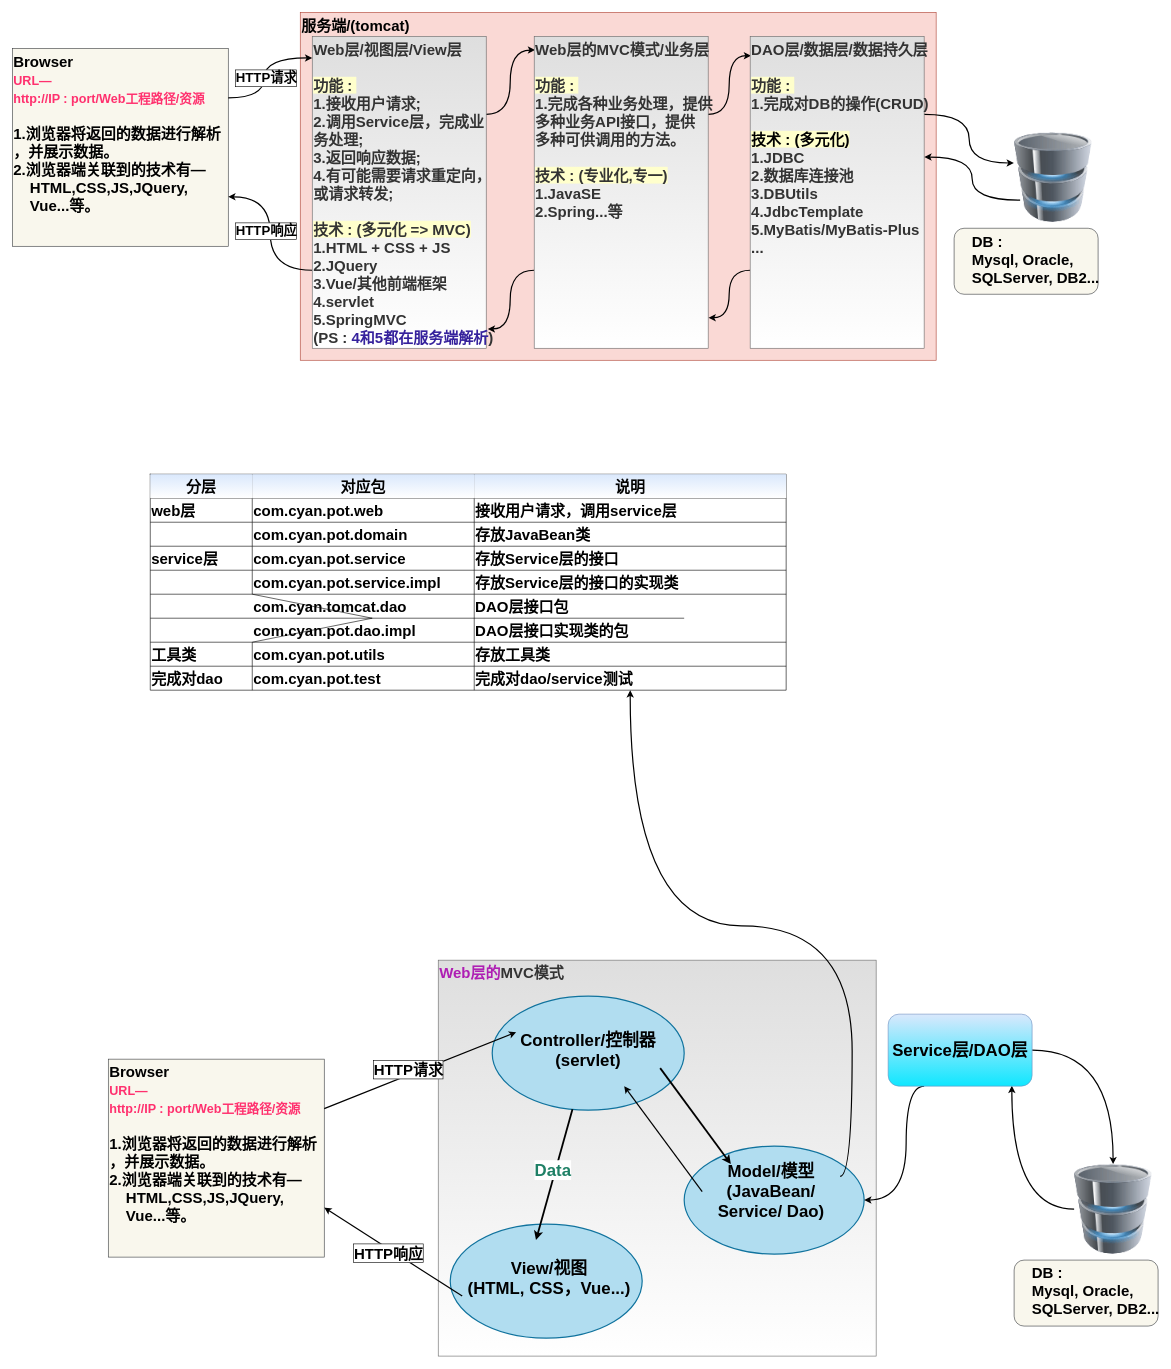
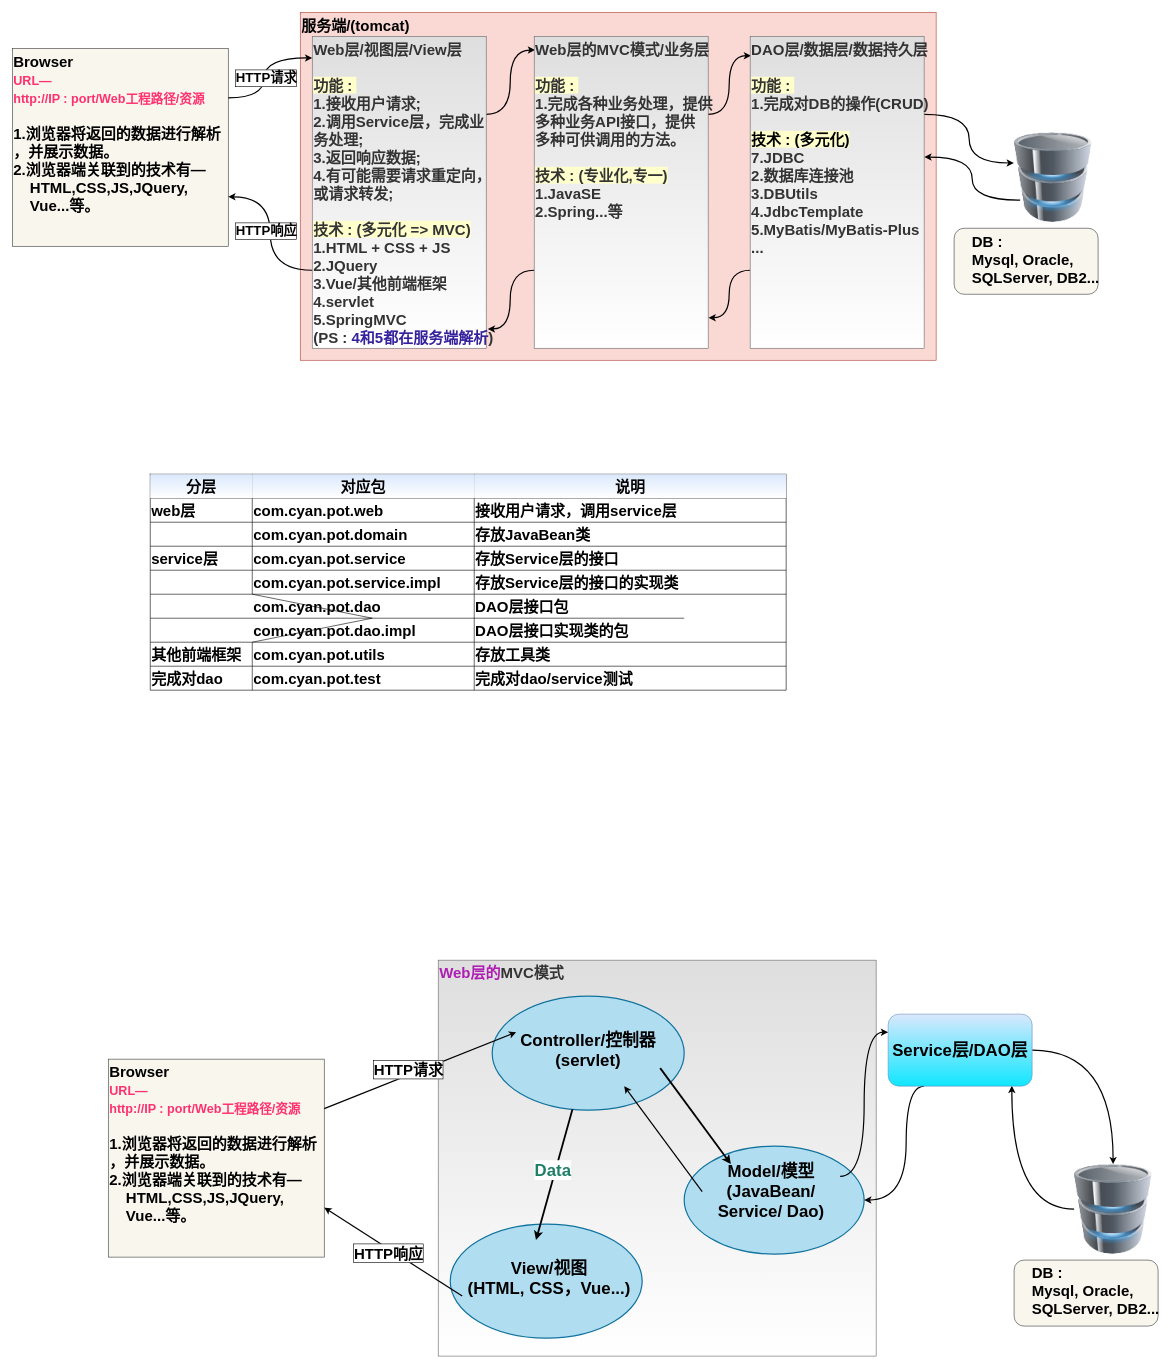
node "DAO层/数据层/数据持久层功能 : 1.完成对DB的操作(CRUD)技术 : (多元化)1.JDBC2.数据库连接池3.DBUtils4.JdbcTemplate5.MyBatis/MyBatis-Plus...": label "DAO层/数据层/数据持久层功能 : 1.完成对DB的操作(CRUD)技术 : (多元化)1.JDBC2.数据库连接池3.DBUtils4.JdbcTemplate5.MyBatis/MyBatis-Plus..." -> "DAO层/数据层/数据持久层功能 : 1.完成对DB的操作(CRUD)技术 : (多元化)7.JDBC2.数据库连接池3.DBUtils4.JdbcTemplate5.MyBatis/MyBatis-Plus..."
node "com.cyan.tomcat.dao": label "com.cyan.tomcat.dao" -> "com.cyan.pot.dao"
node "工具类": label "工具类" -> "其他前端框架"
edge "Model/模型 (JavaBean/ Service/ Dao)" -> "完成对dao/service测试": now "Model/模型 (JavaBean/ Service/ Dao)" -> "Service层/DAO层"
